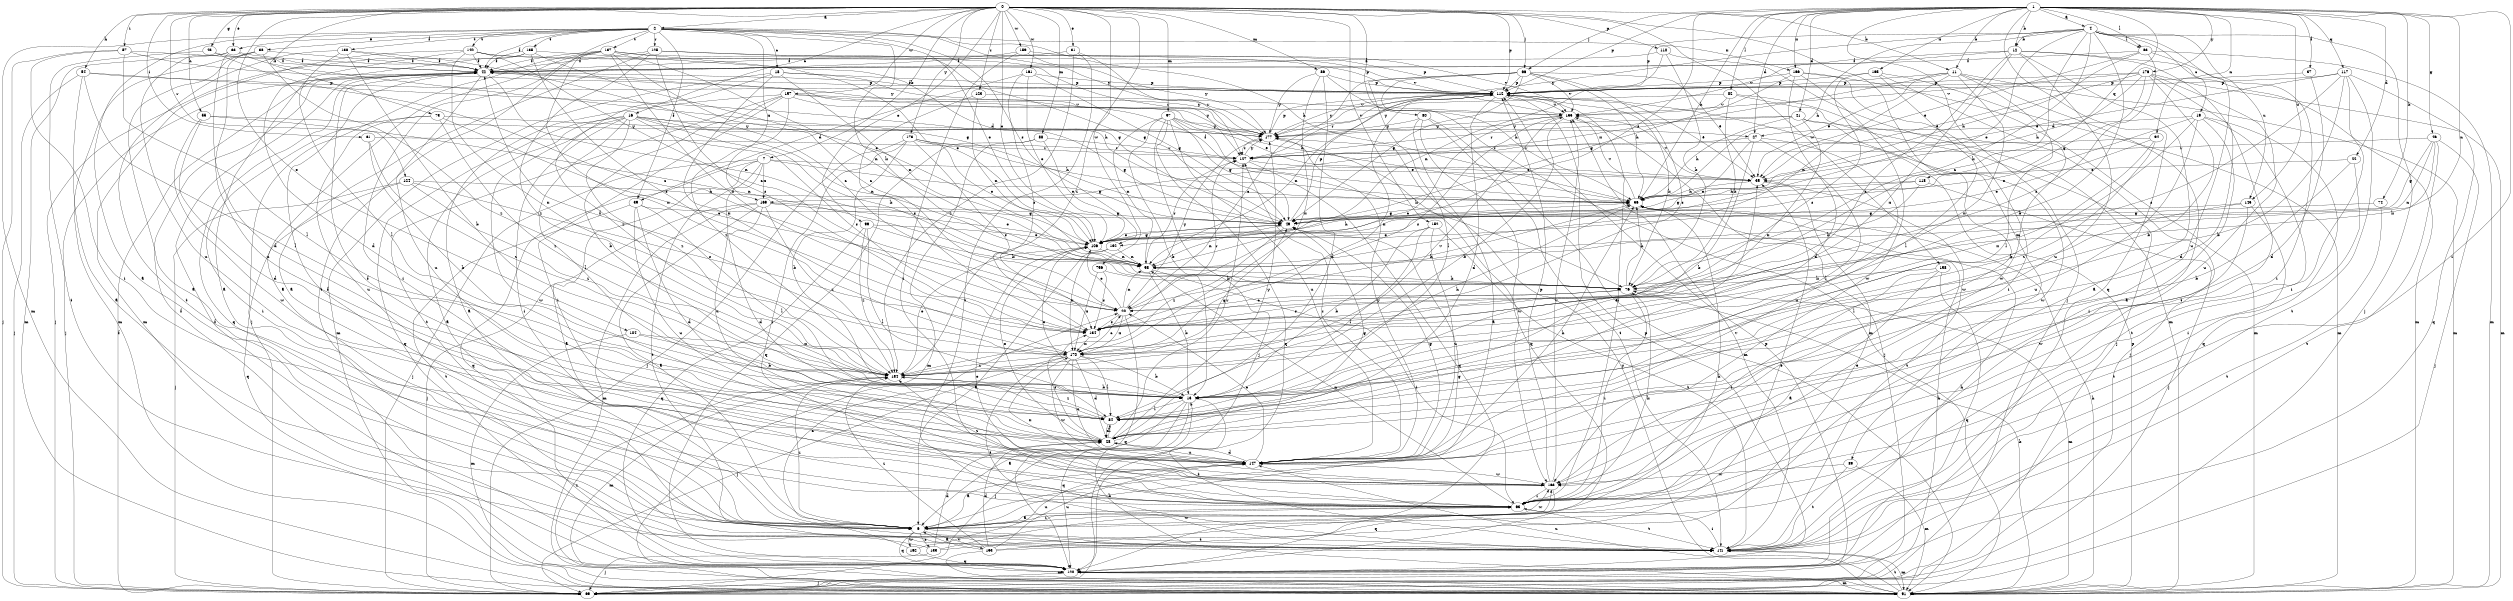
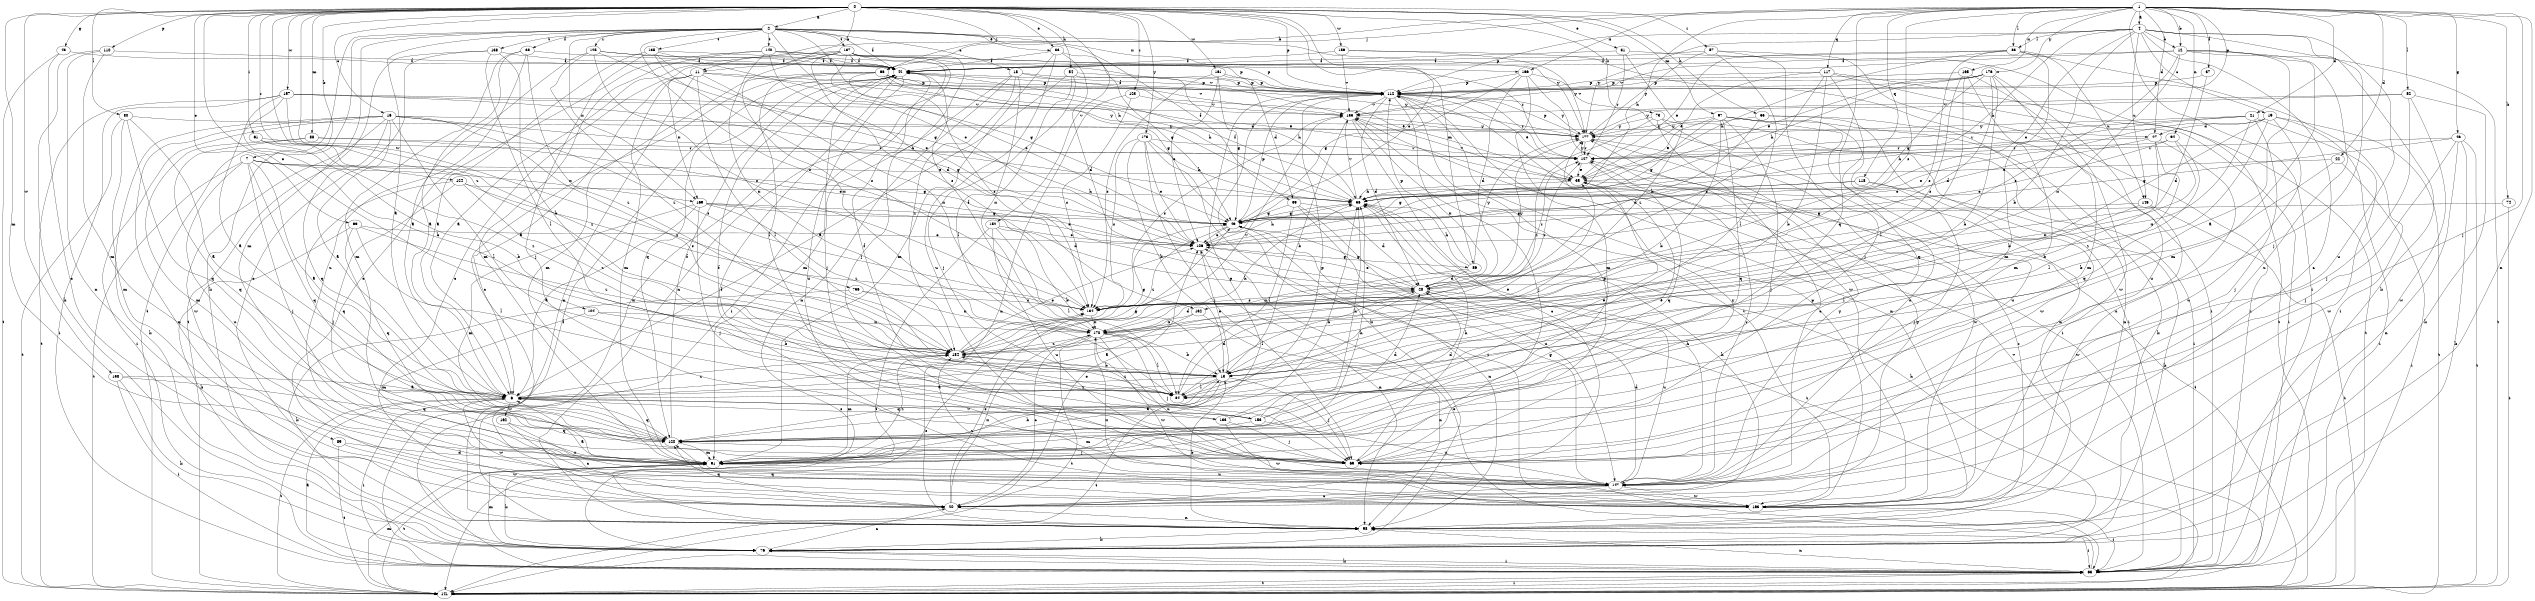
edge "1" -> "145": now "83" -> "145"
edge "106" -> "49": now "106" -> "86"
edge "89" -> "91": label "m" -> "d"
